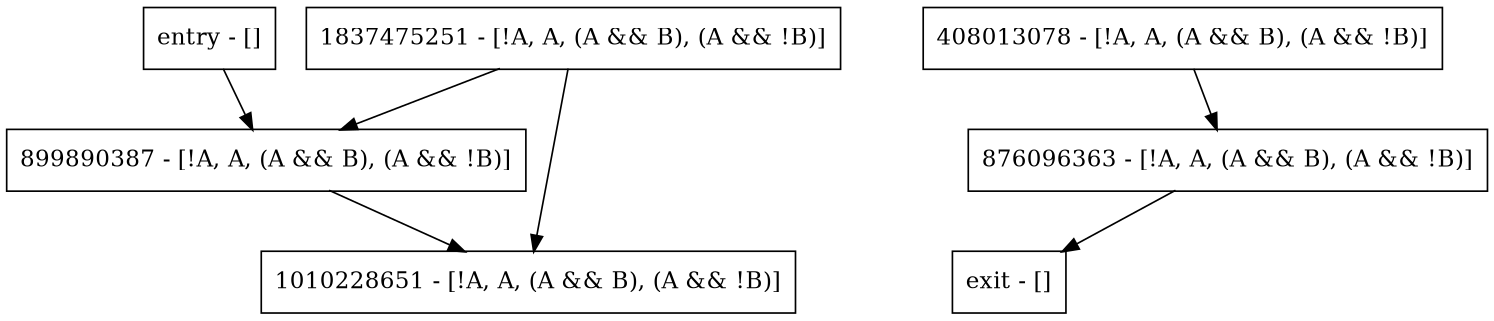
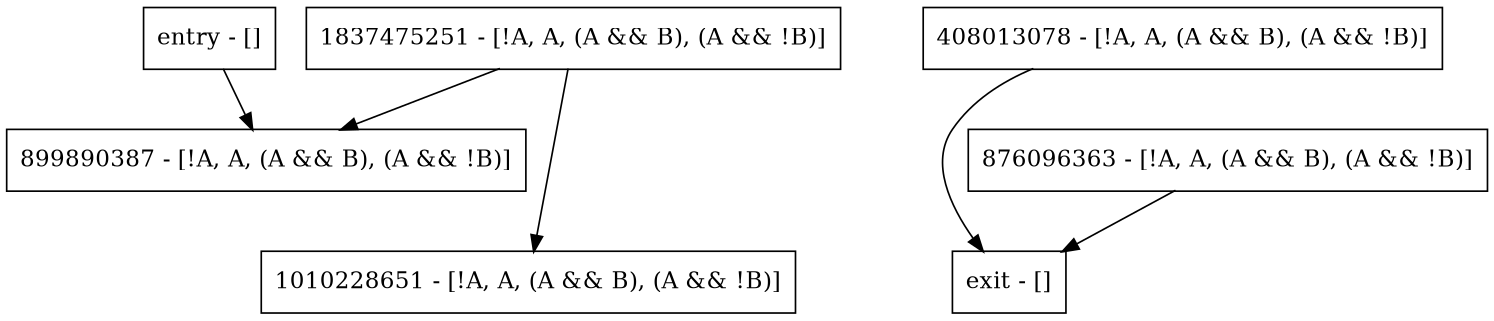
edge "408013078 - [!A, A, (A && B), (A && !B)]" -> "876096363 - [!A, A, (A && B), (A && !B)]": now "408013078 - [!A, A, (A && B), (A && !B)]" -> "exit - []"
edge "899890387 - [!A, A, (A && B), (A && !B)]" -> "1010228651 - [!A, A, (A && B), (A && !B)]": removed
